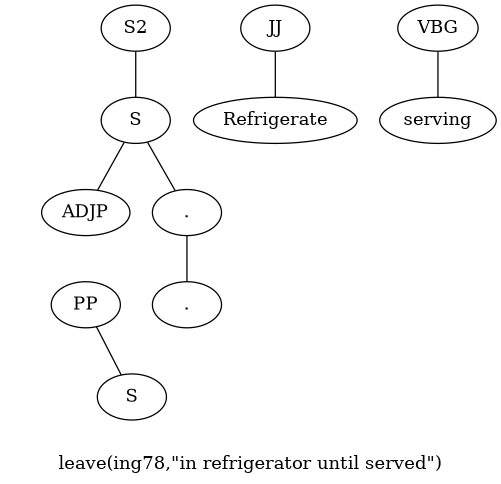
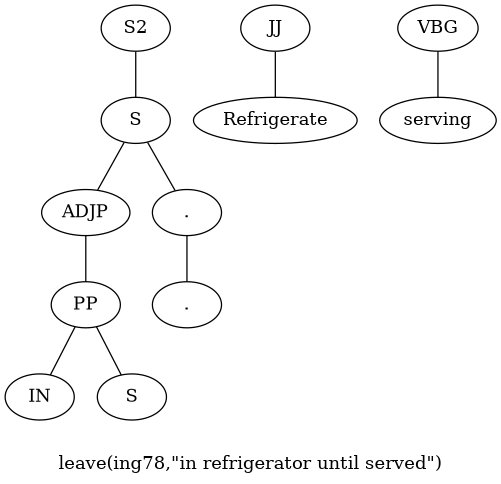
edge "ADJP" -- "PP": added
node "IN": added
